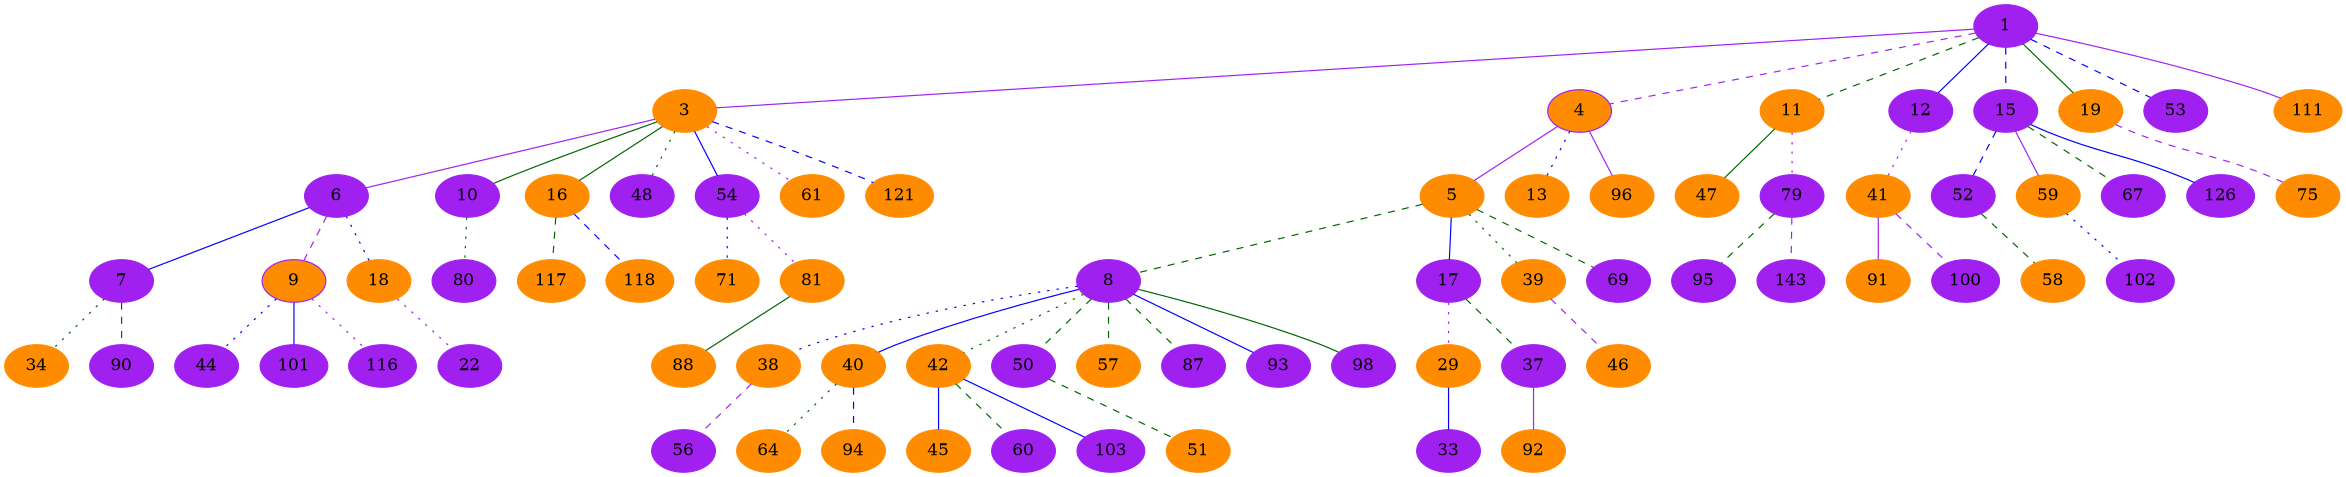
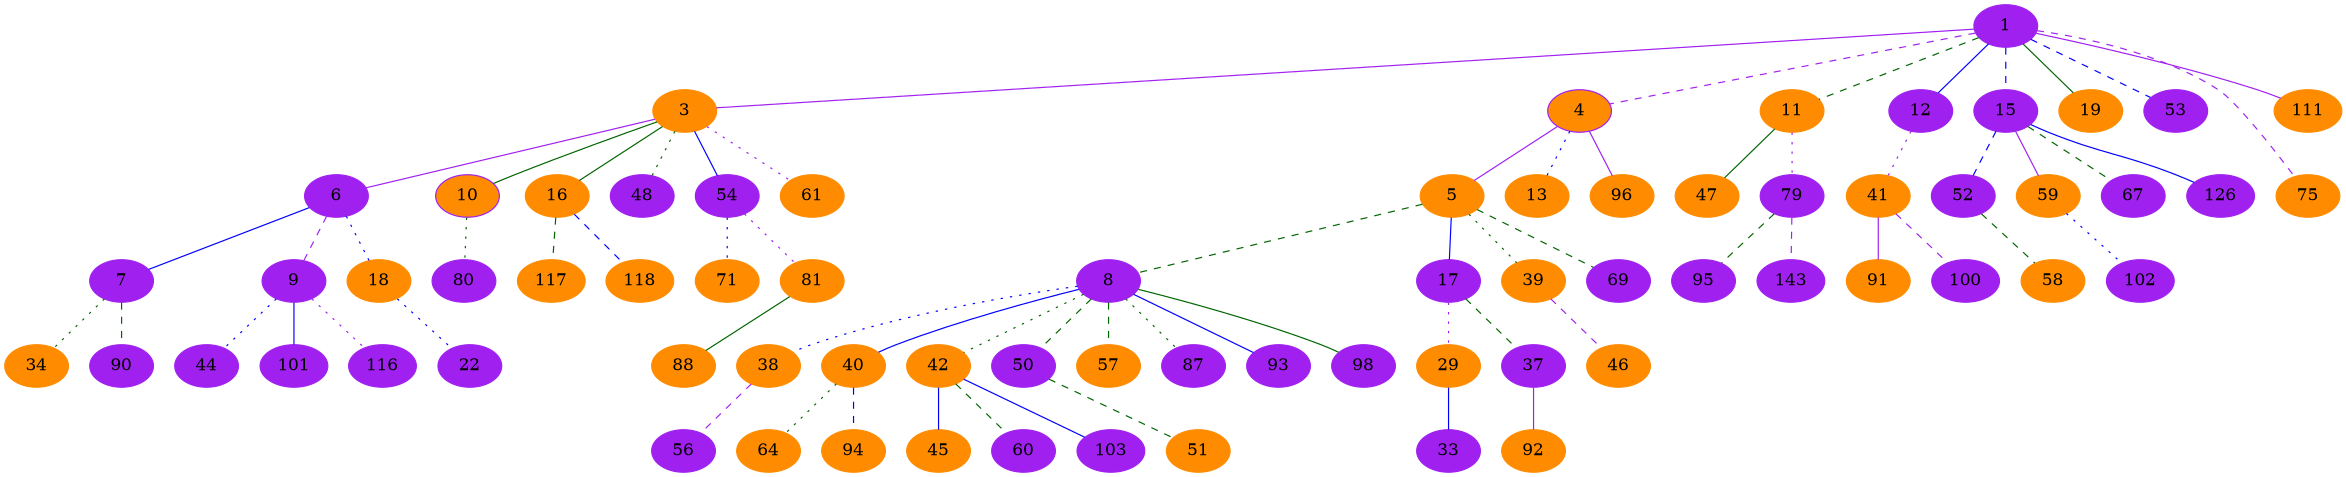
edge "19" -- "75": now "1" -- "75"
node "10": fillcolor purple -> darkorange
node "121": removed
node "9": fillcolor darkorange -> purple
edge "8" -- "87": style dashed -> dotted
edge "18" -- "22": color purple -> blue
